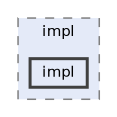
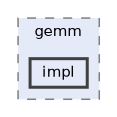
cluster "impl": label "impl" -> "gemm"
